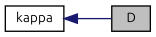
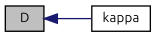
edge "D" -> "kappa": reversed
